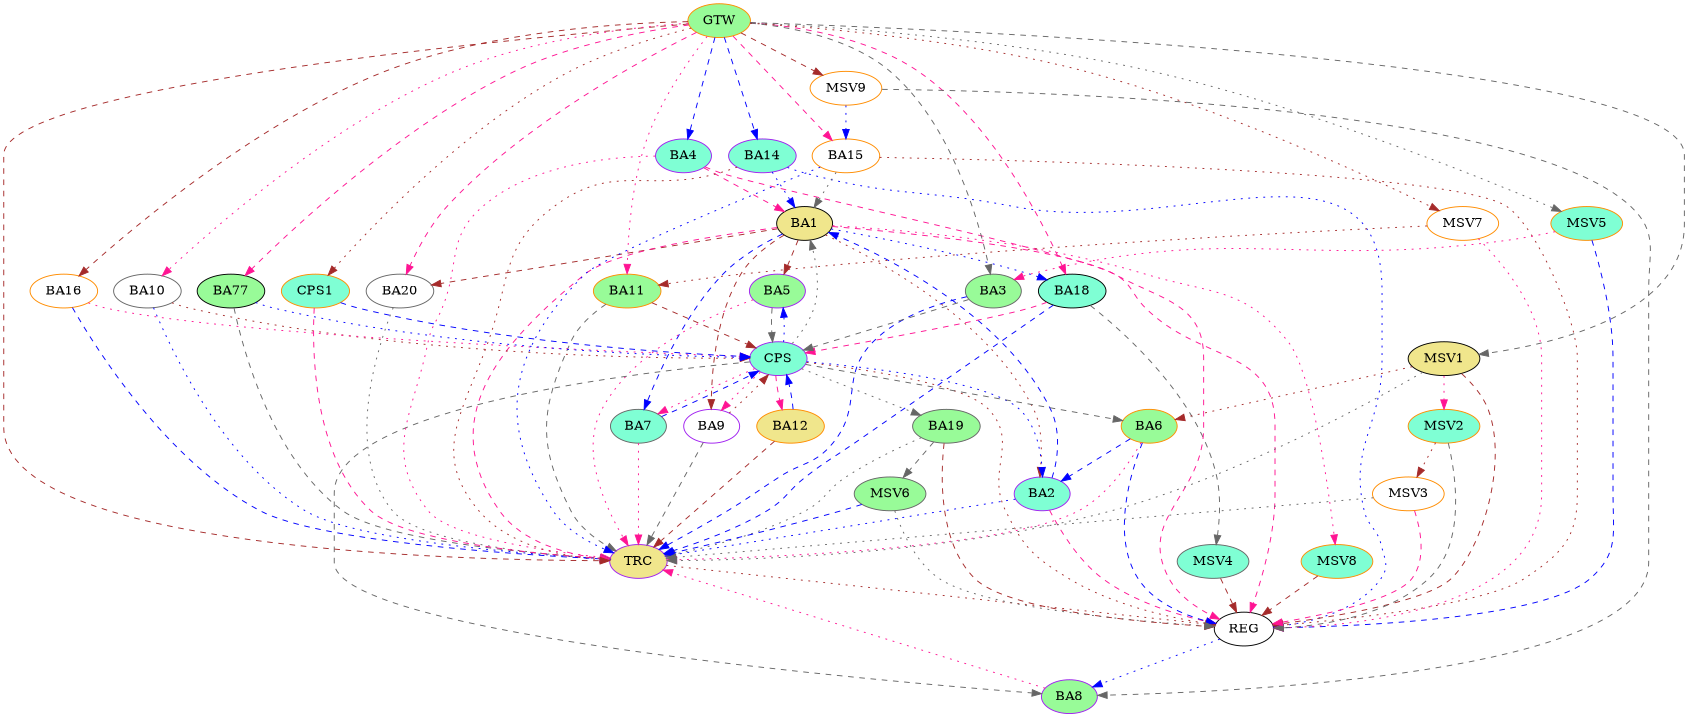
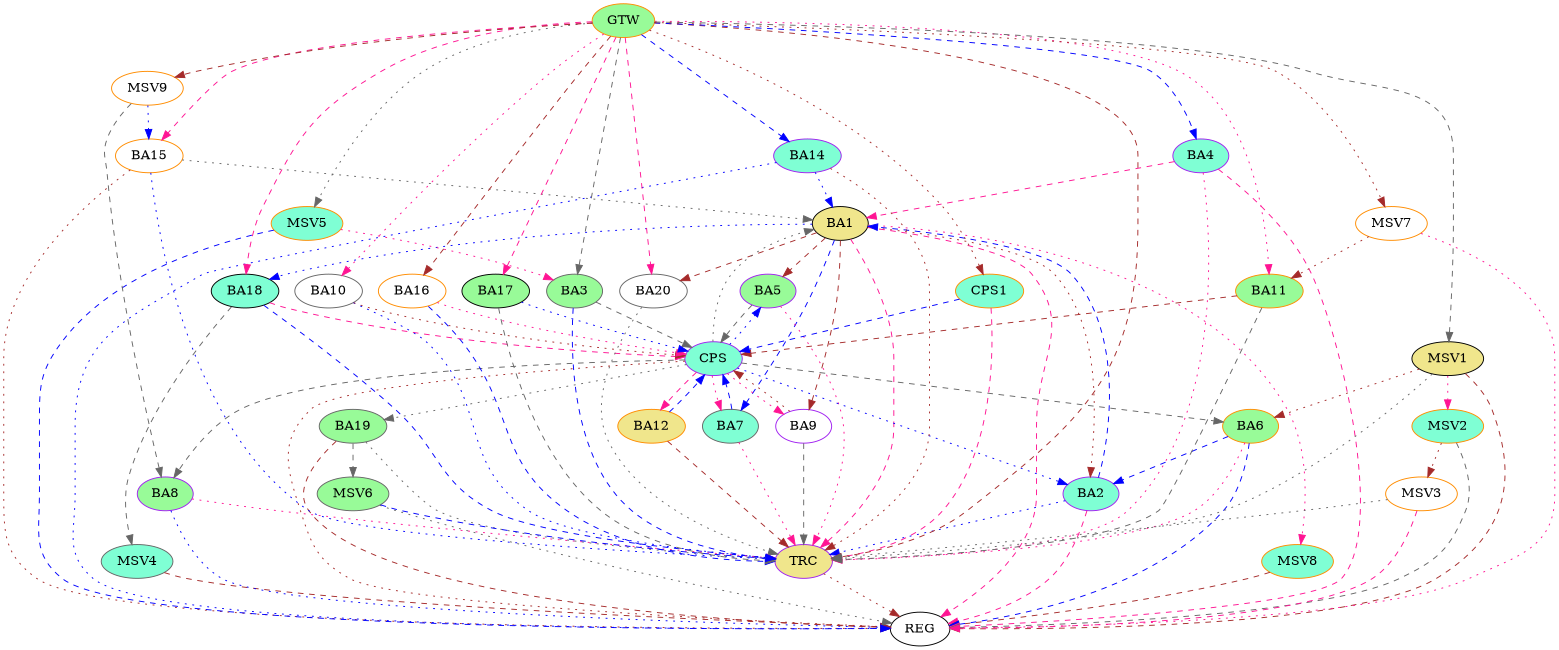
node "BA77": label "BA77" -> "BA17"
edge "REG" -> "BA8": reversed
